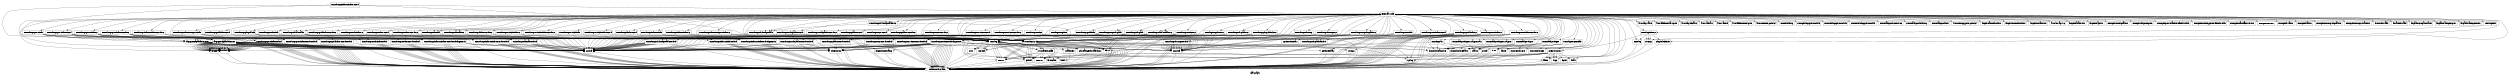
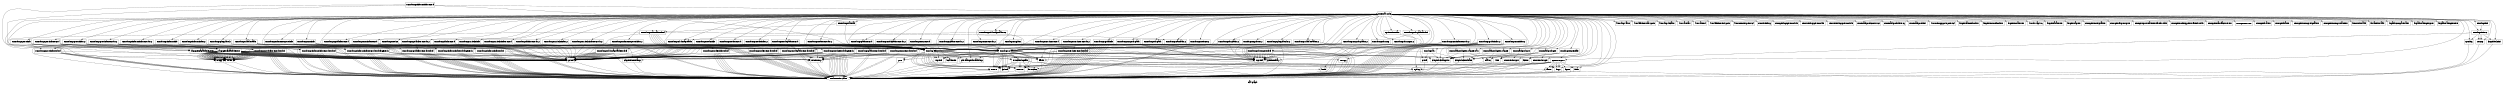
edge "osm_dump_sa_mad_v2" -> "osm_dump_sa_mad_to_buf": reversed
